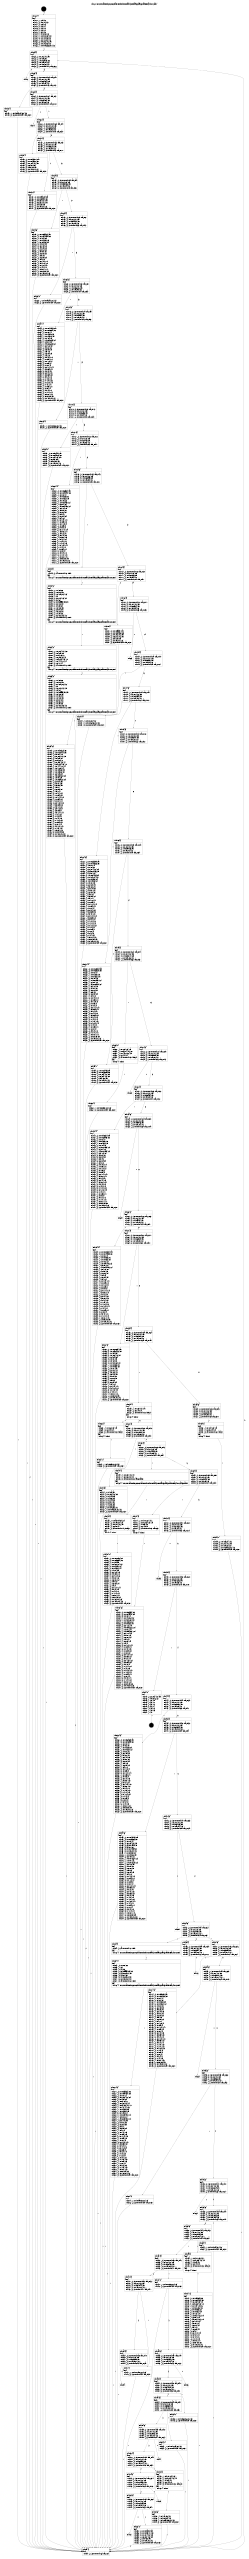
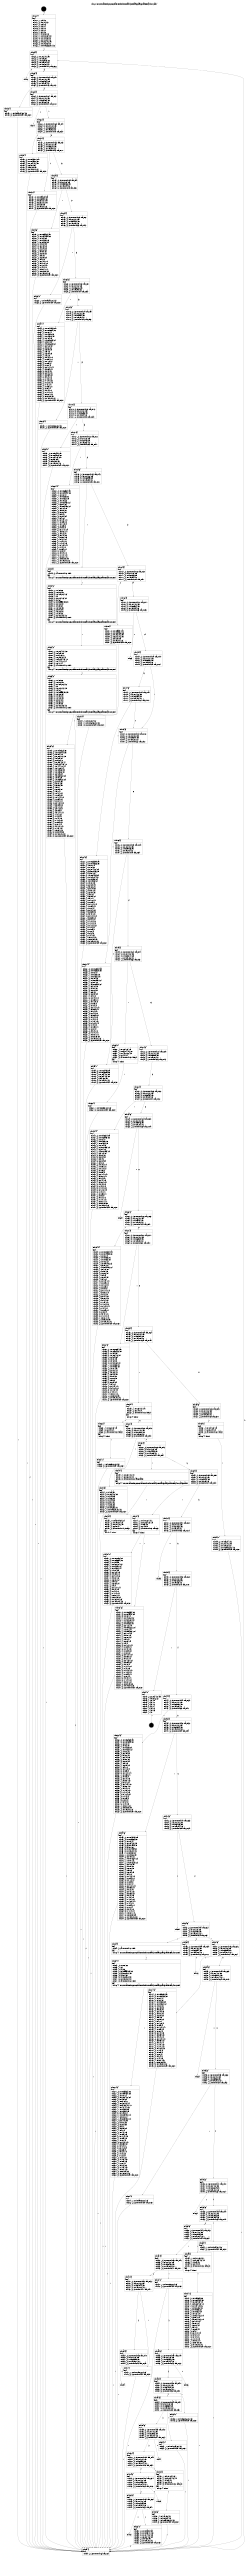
edge "0x40179b [25]" -> "0x4027dd [19]": now "0x40179b [25]" -> "0x4017cd [25]"
node "0x402805": removed
edge "0x4024ca [23]" -> "0x4024e1 [100]": now "0x40211b [23]" -> "0x4024e1 [100]"
